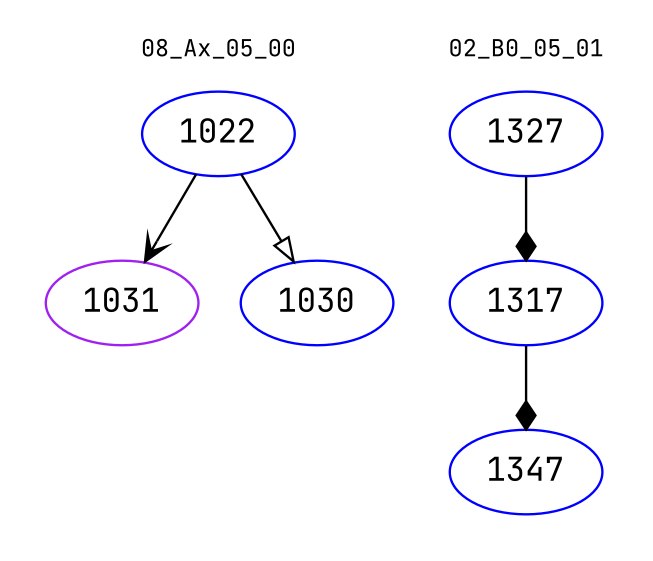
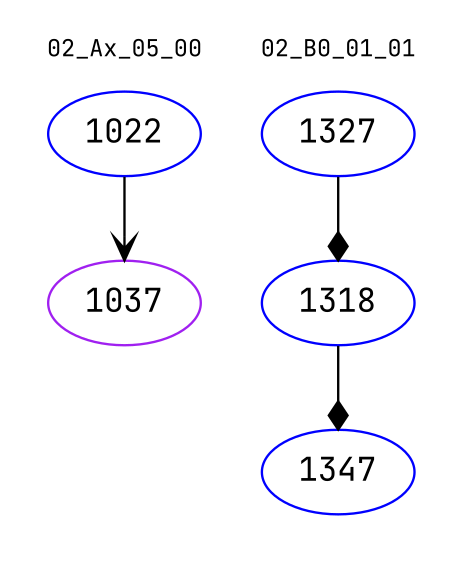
cluster "08_Ax_05_00": label "08_Ax_05_00" -> "02_Ax_05_00"
cluster "02_B0_05_01": label "02_B0_05_01" -> "02_B0_01_01"
node "1031": label "1031" -> "1037"
node "1030": removed
node "1317": label "1317" -> "1318"
